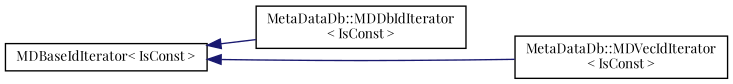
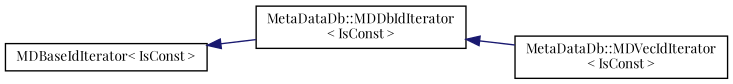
edge "MetaDataDb::MDVecIdIterator < IsConst >" -> "MDBaseIdIterator< IsConst >": now "MetaDataDb::MDVecIdIterator < IsConst >" -> "MetaDataDb::MDDbIdIterator < IsConst >"
